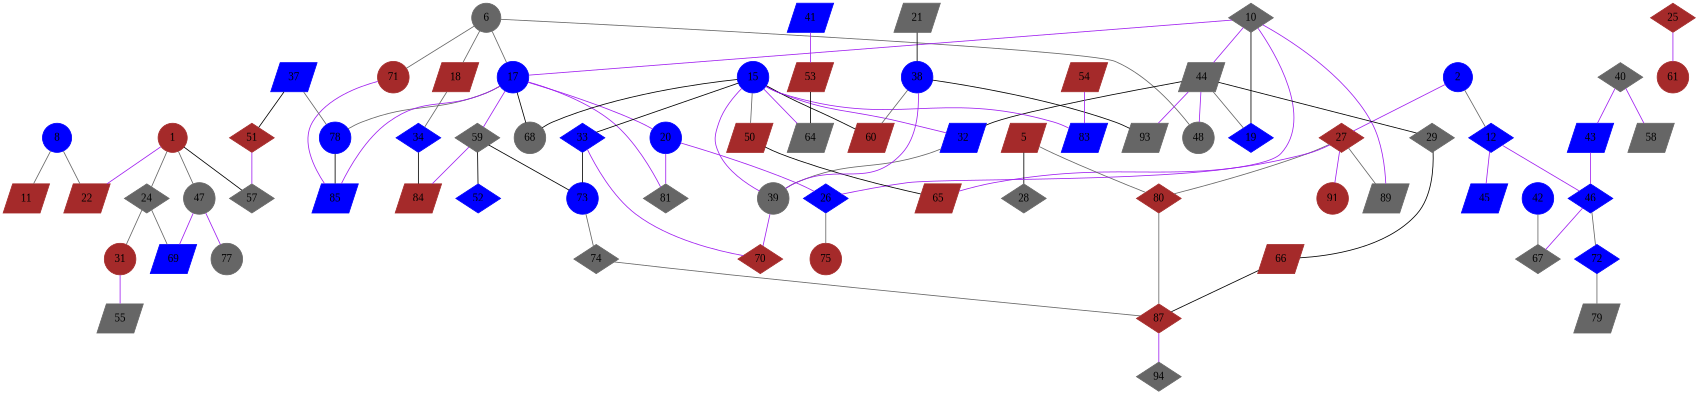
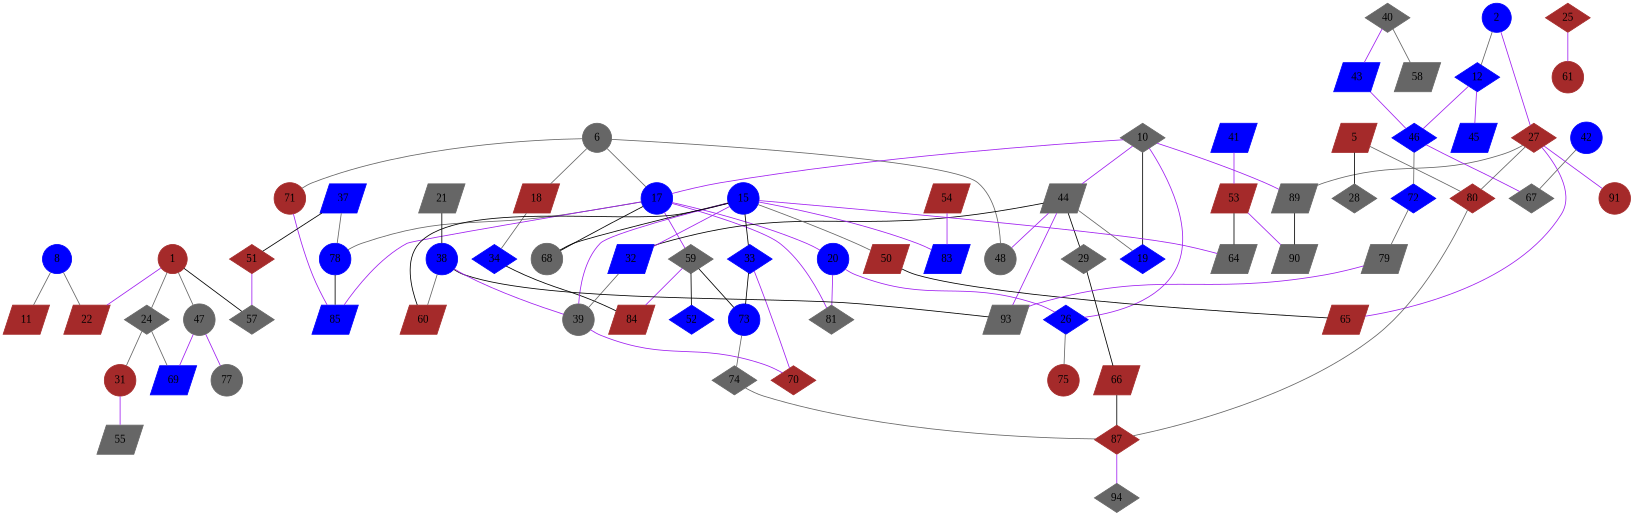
edge "40" -- "58": color purple -> gray40
node "90": added
edge "79" -- "93": added
